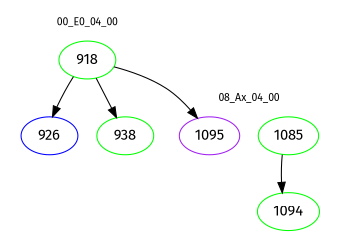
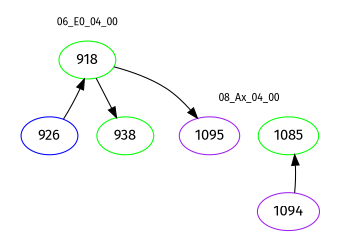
cluster "00_E0_04_00": label "00_E0_04_00" -> "06_E0_04_00"
edge "918" -> "926": reversed
edge "1085" -> "1094": reversed
node "1094": color green -> purple
